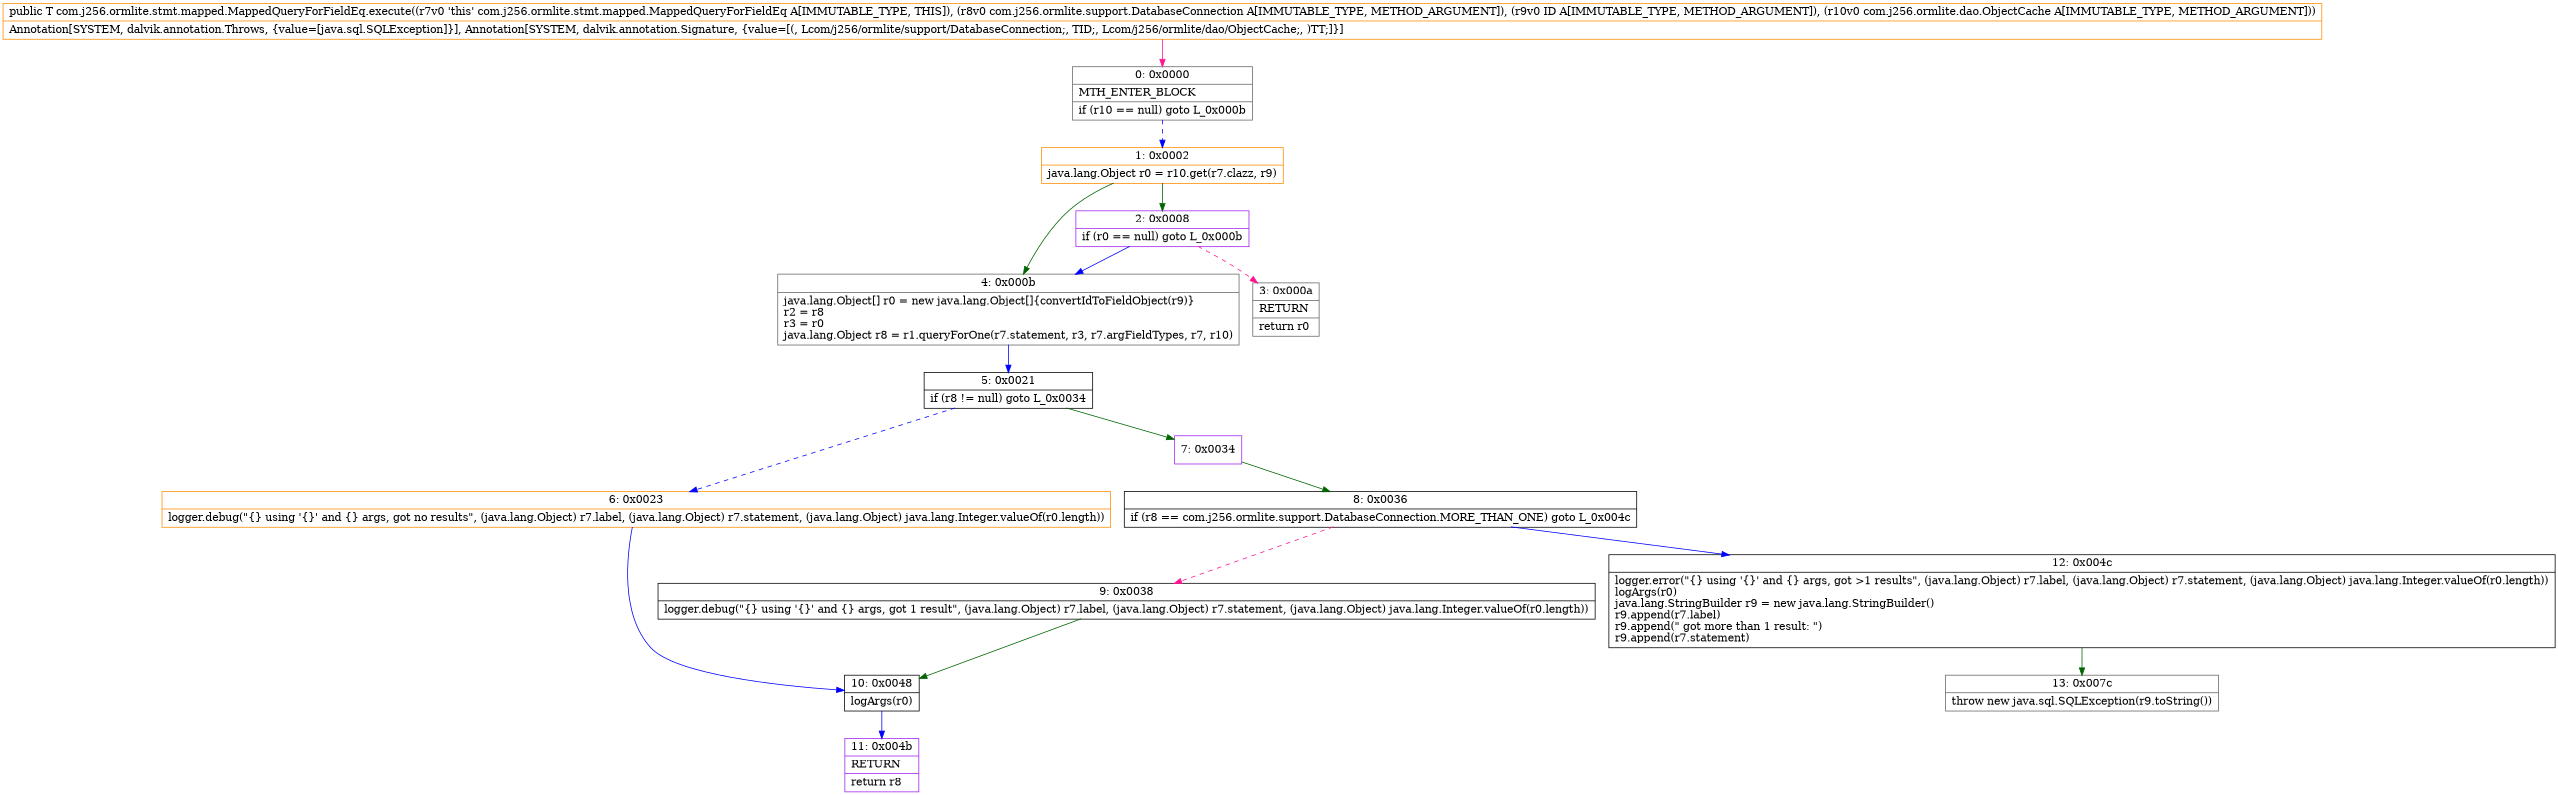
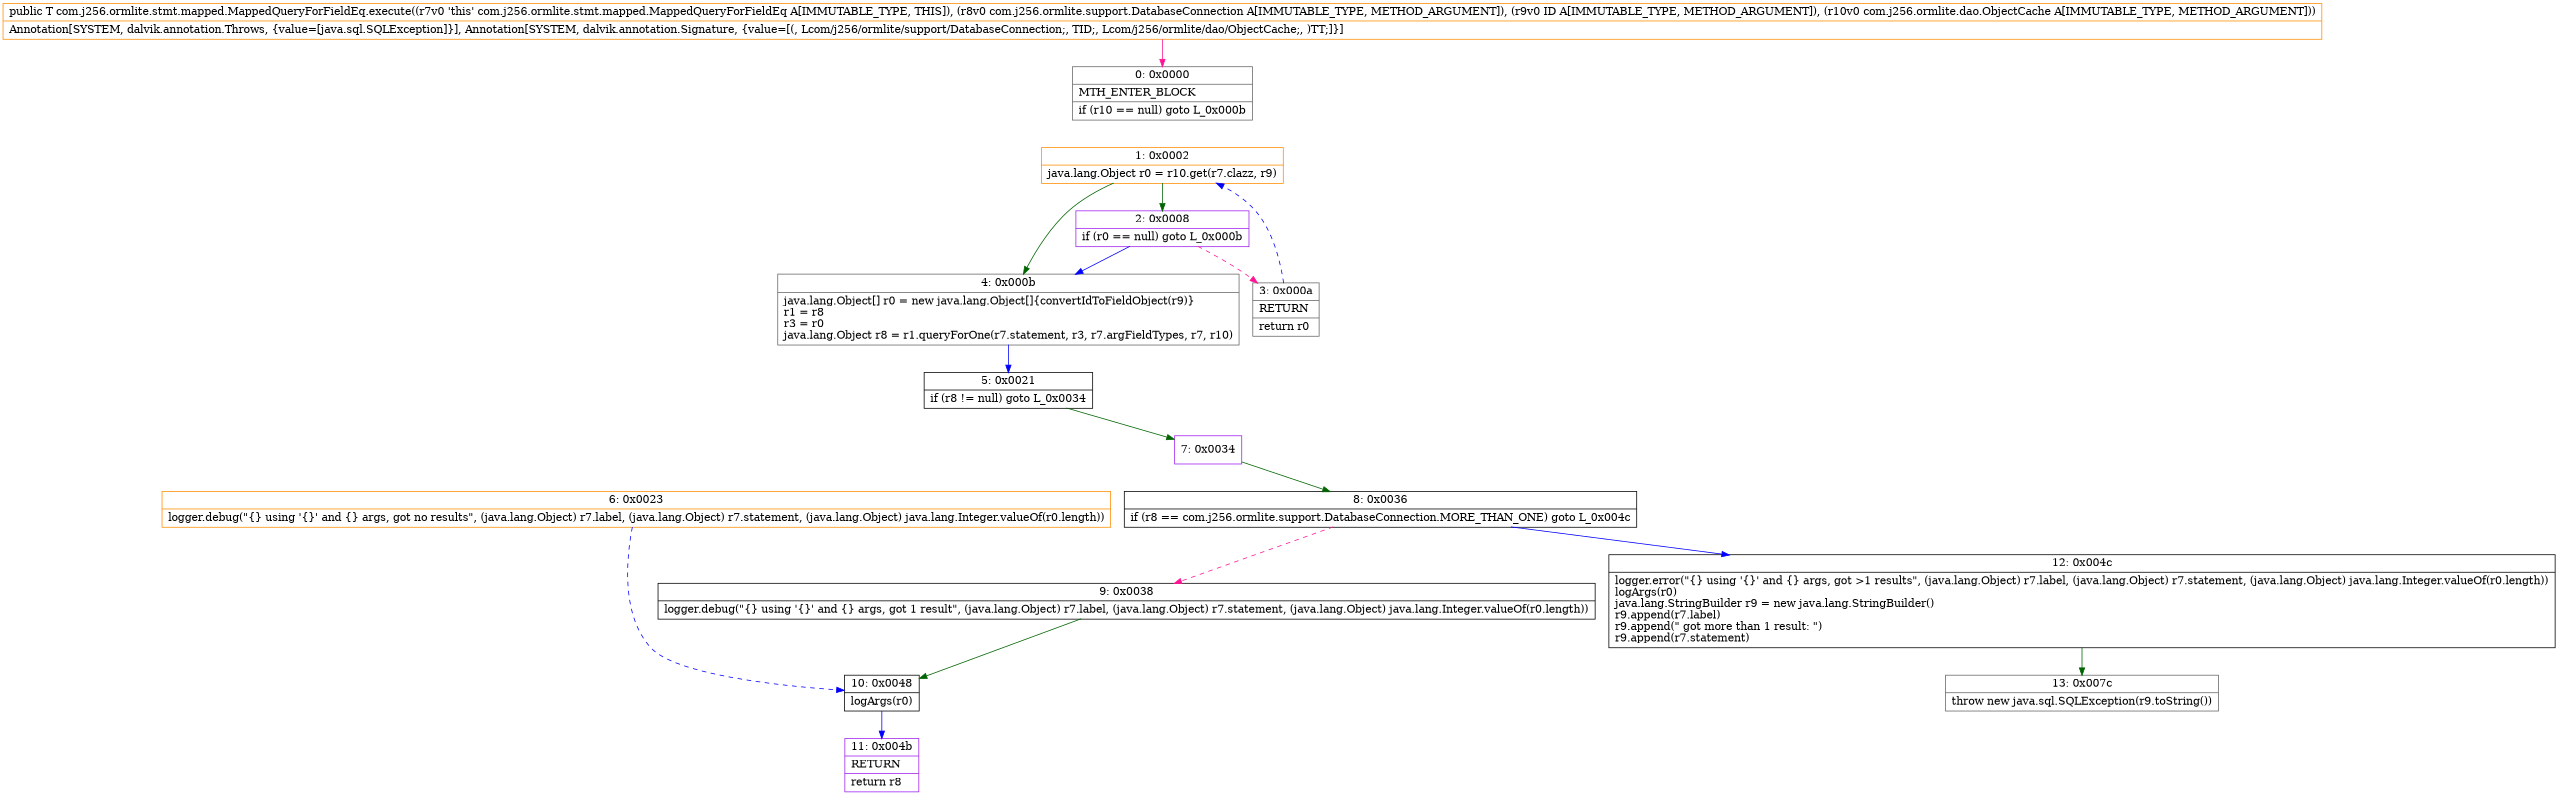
edge "0: 0x0000" -> "1: 0x0002": now "3: 0x000a" -> "1: 0x0002"
node "4: 0x000b": text "r2 = r8" -> "r1 = r8"
edge "5: 0x0021" -> "6: 0x0023": removed
edge "6: 0x0023" -> "10: 0x0048": style solid -> dashed
